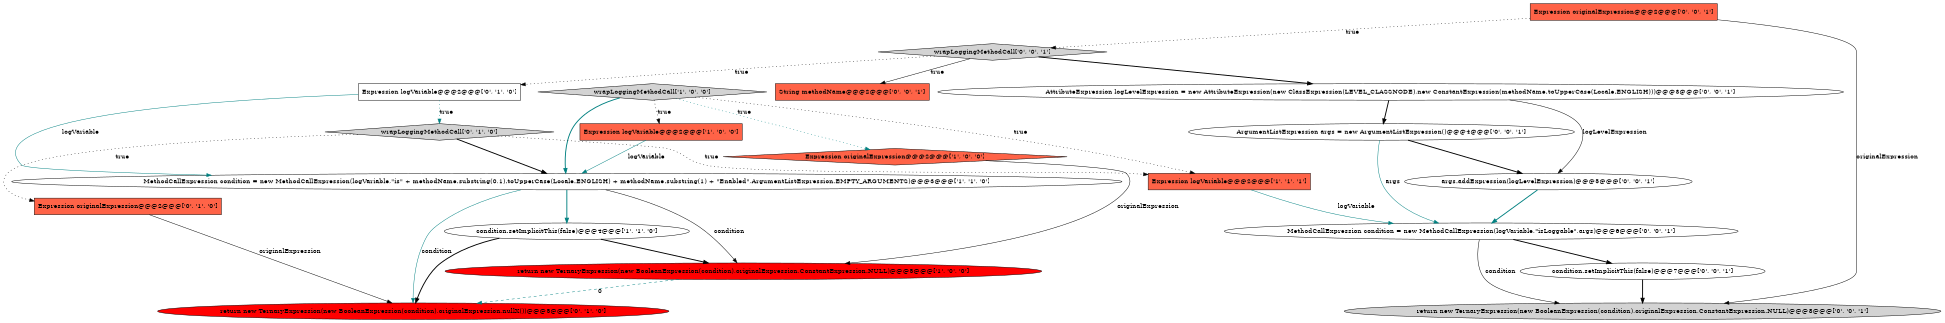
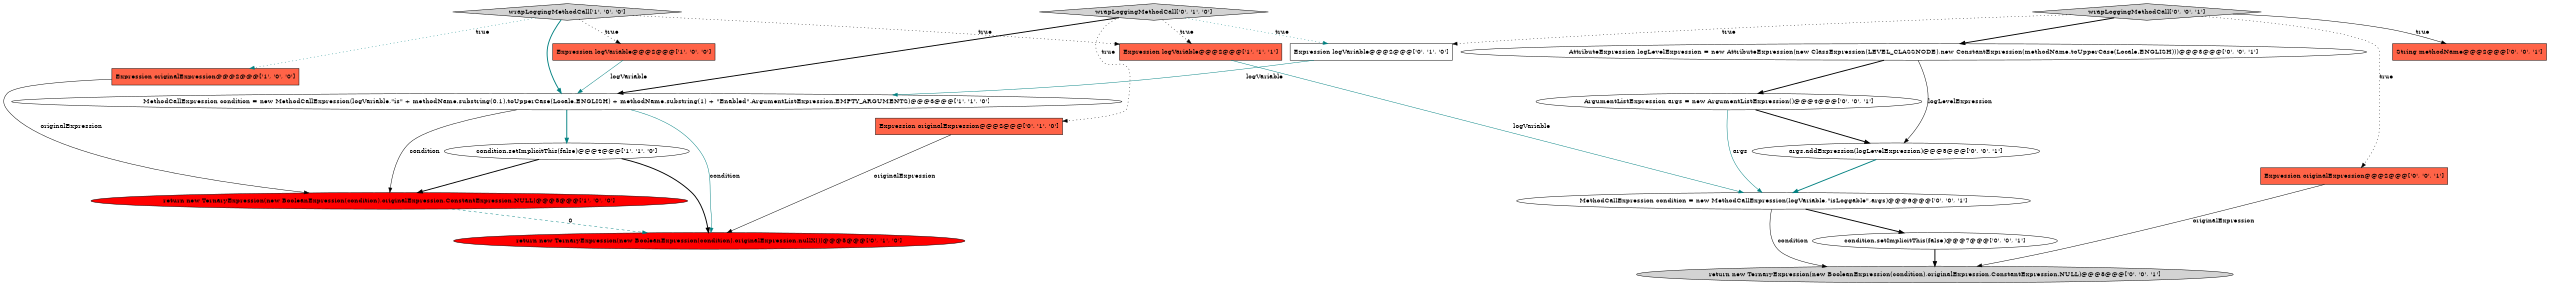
edge "Expression originalExpression@@@2@@@['0', '0', '1']" -> "wrapLoggingMethodCall['0', '0', '1']": reversed
edge "Expression logVariable@@@2@@@['0', '1', '0']" -> "wrapLoggingMethodCall['0', '1', '0']": reversed
node "Expression originalExpression@@@2@@@['1', '0', '0']": shape diamond -> box
